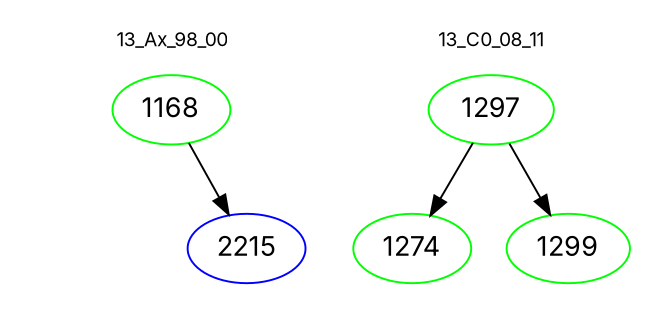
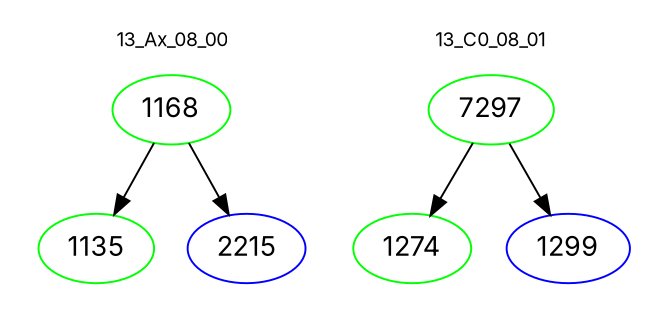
cluster "13_Ax_98_00": label "13_Ax_98_00" -> "13_Ax_08_00"
cluster "13_C0_08_11": label "13_C0_08_11" -> "13_C0_08_01"
node "1297": label "1297" -> "7297"
node "1135": added
node "1299": color green -> blue
